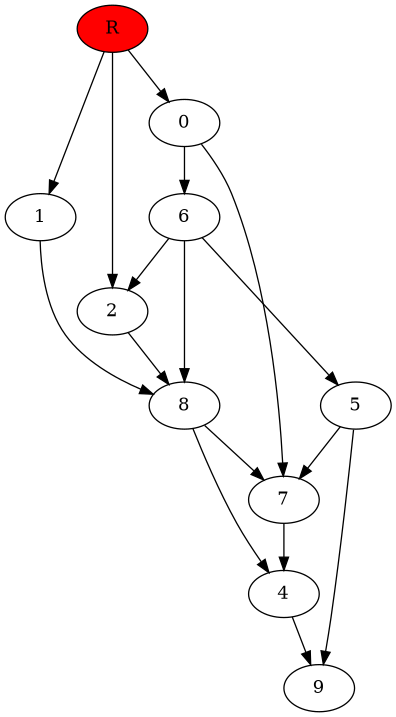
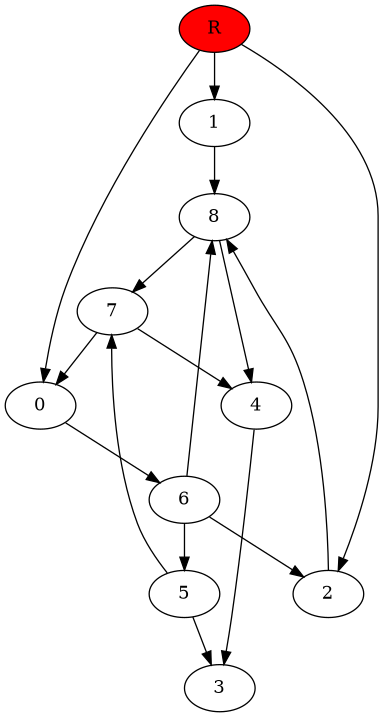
edge "0" -> "7": reversed
node "9": label "9" -> "3"
